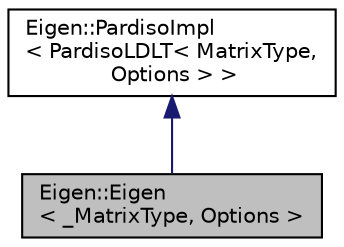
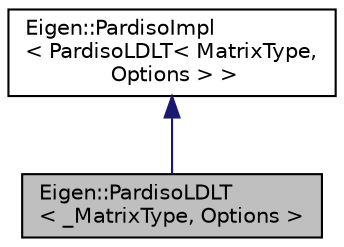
node "Eigen::Eigen < _MatrixType, Options >": label "Eigen::Eigen < _MatrixType, Options >" -> "Eigen::PardisoLDLT < _MatrixType, Options >"
